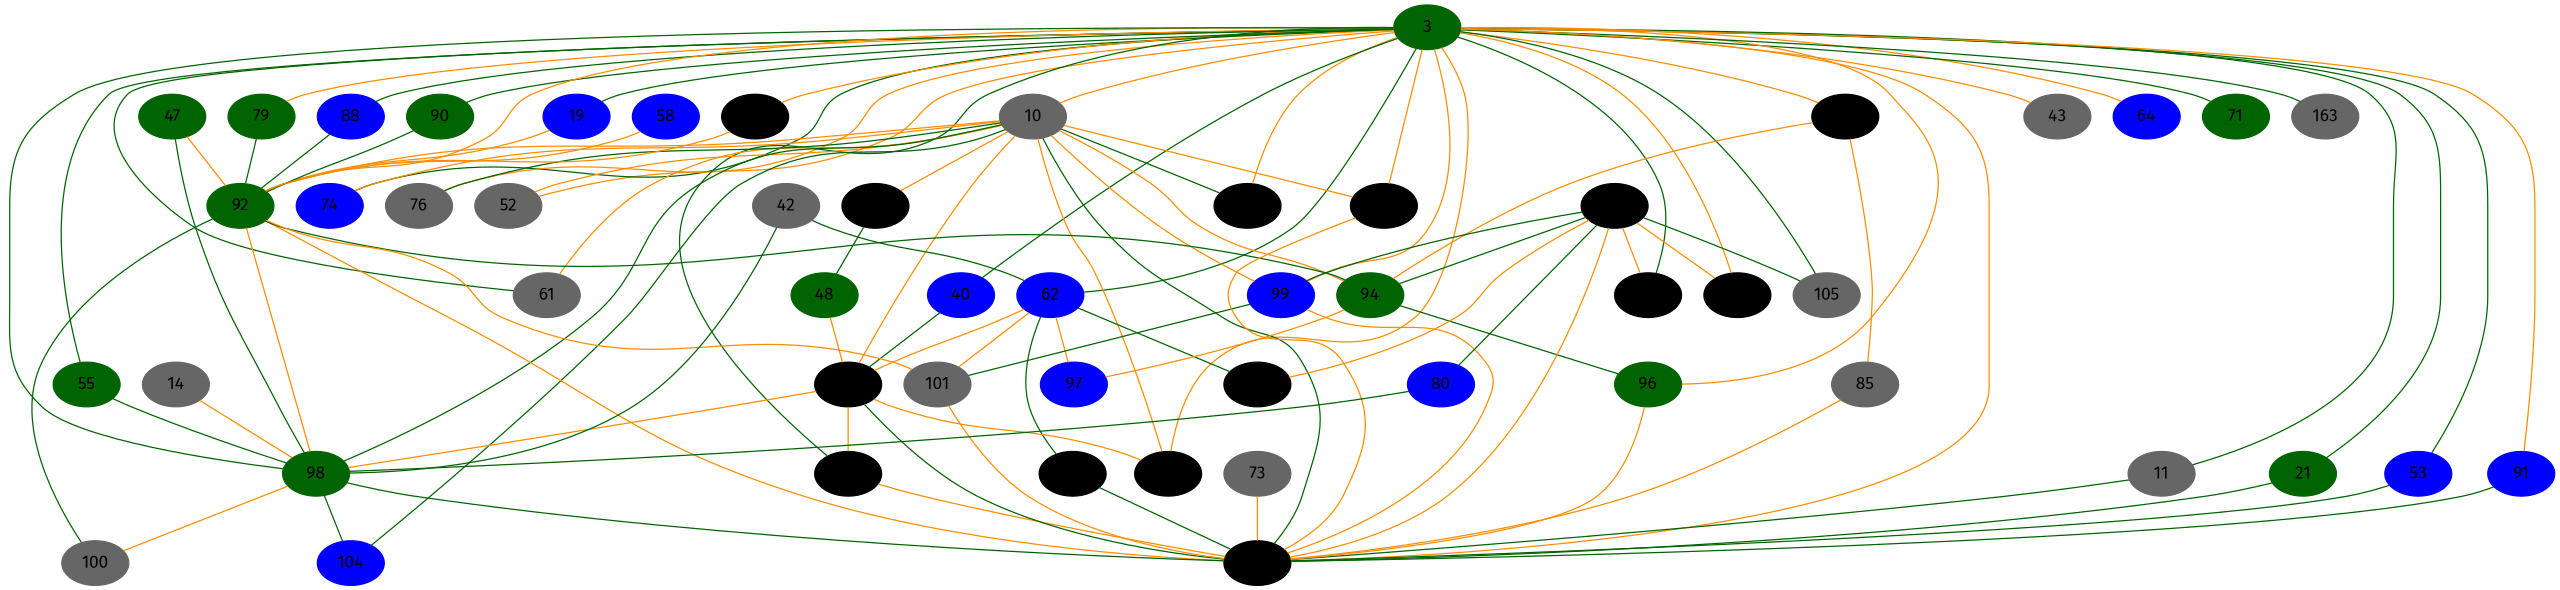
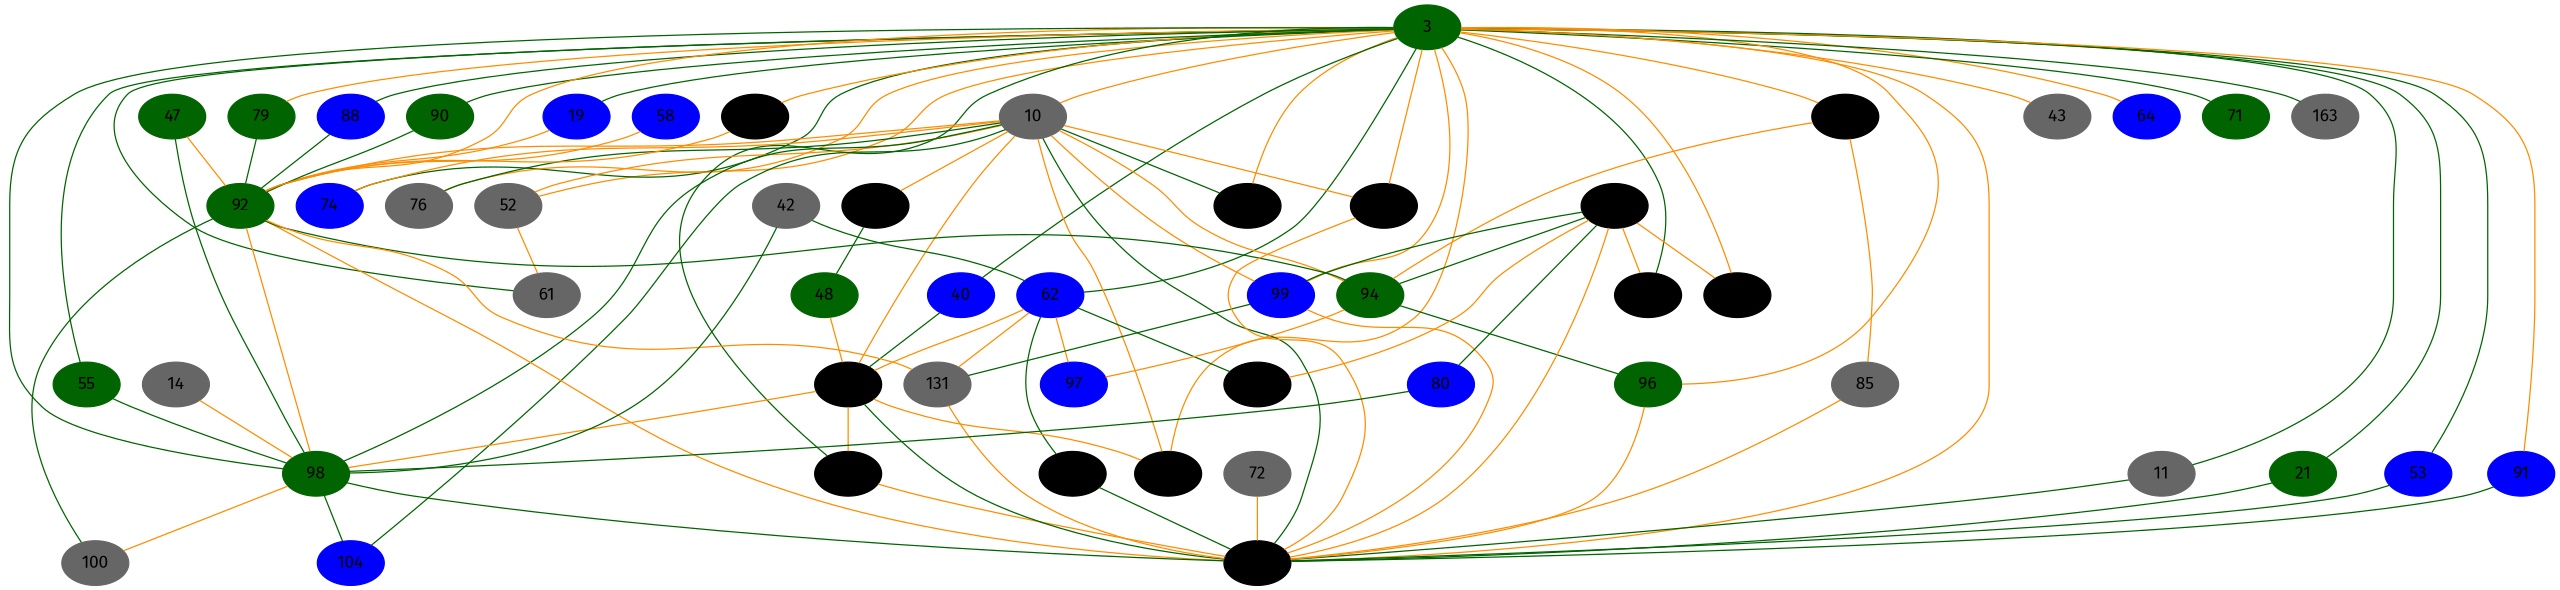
edge "10" -- "61": now "52" -- "61"
node "105": removed
node "101": label "101" -> "131"
node "73": label "73" -> "72"
